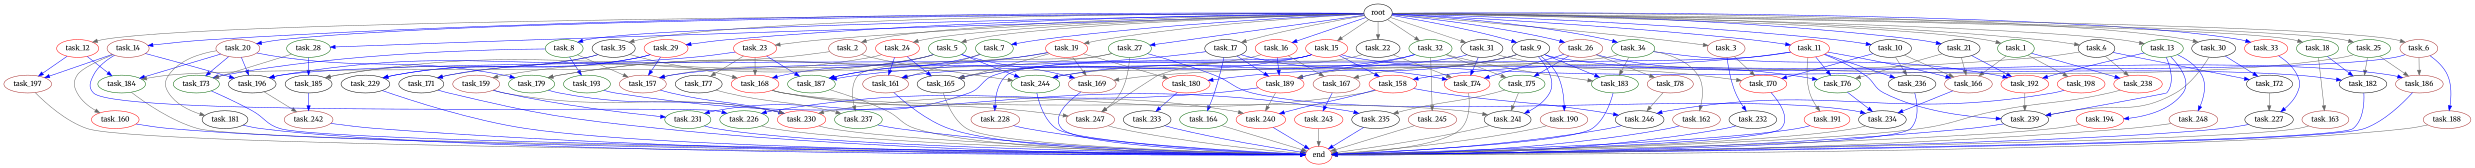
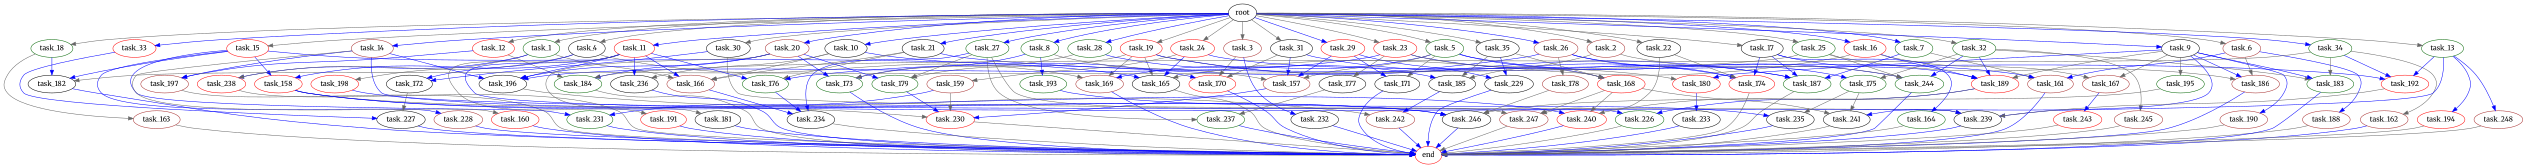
edge "task_12" -> "task_184": color blue -> gray40
node "task_195": added
